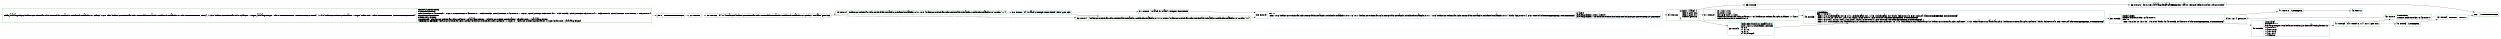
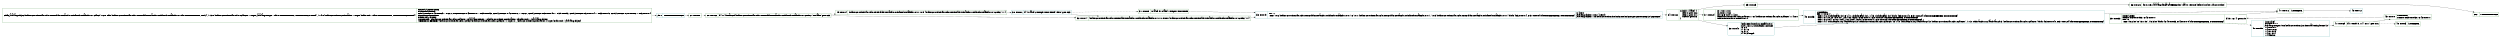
node "42: 0x006f": removed
edge "49: 0x0053" -> "39: 0x0053": now "49: 0x0053" -> "47: 0x0072"
